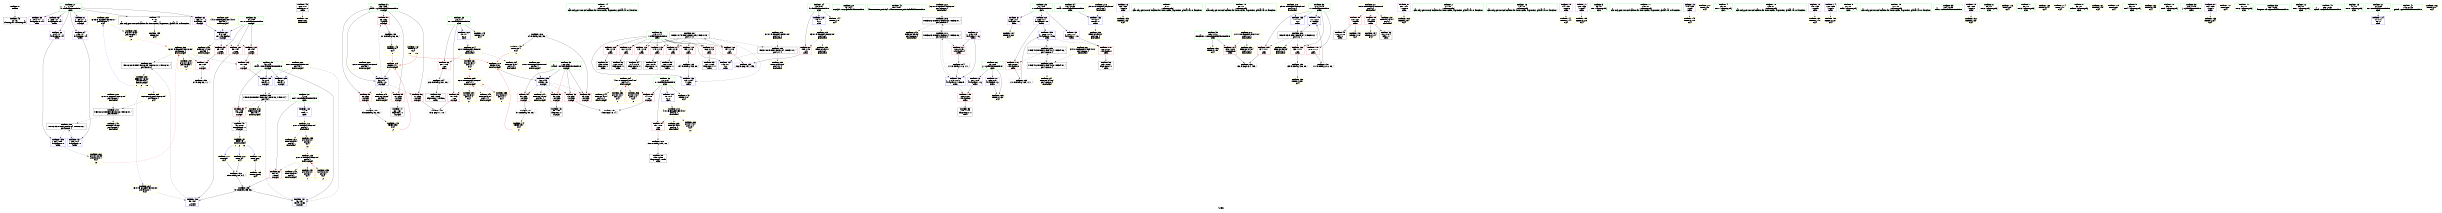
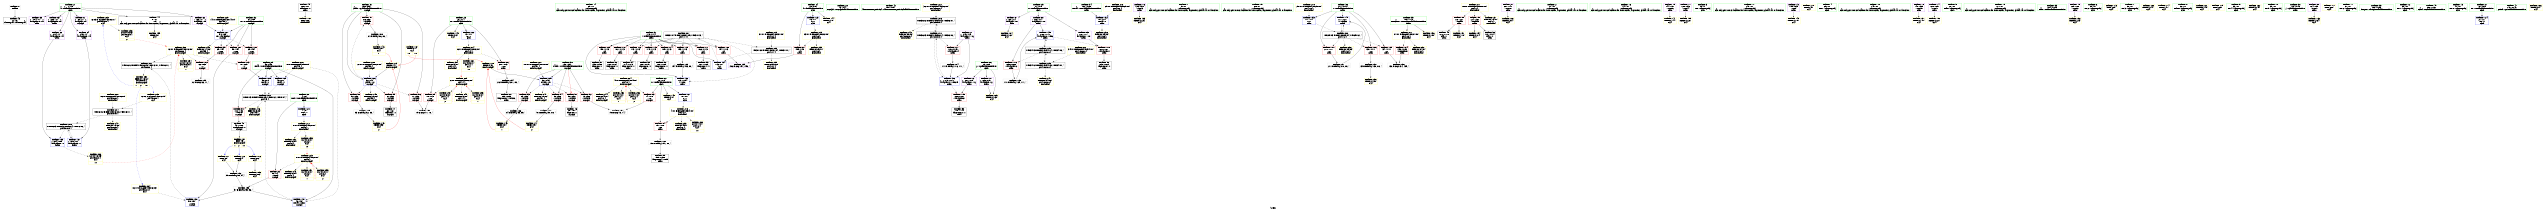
edge "NodeID: 35" -> "NodeID: 104": now "NodeID: 35" -> "NodeID: 217"
edge "NodeID: 186" -> "NodeID: 93": reversed
